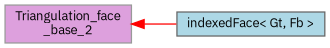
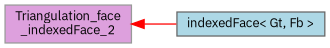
node "Triangulation_face _base_2": label "Triangulation_face _base_2" -> "Triangulation_face _indexedFace_2"
